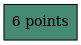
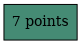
node "6 points": label "6 points" -> "7 points"
